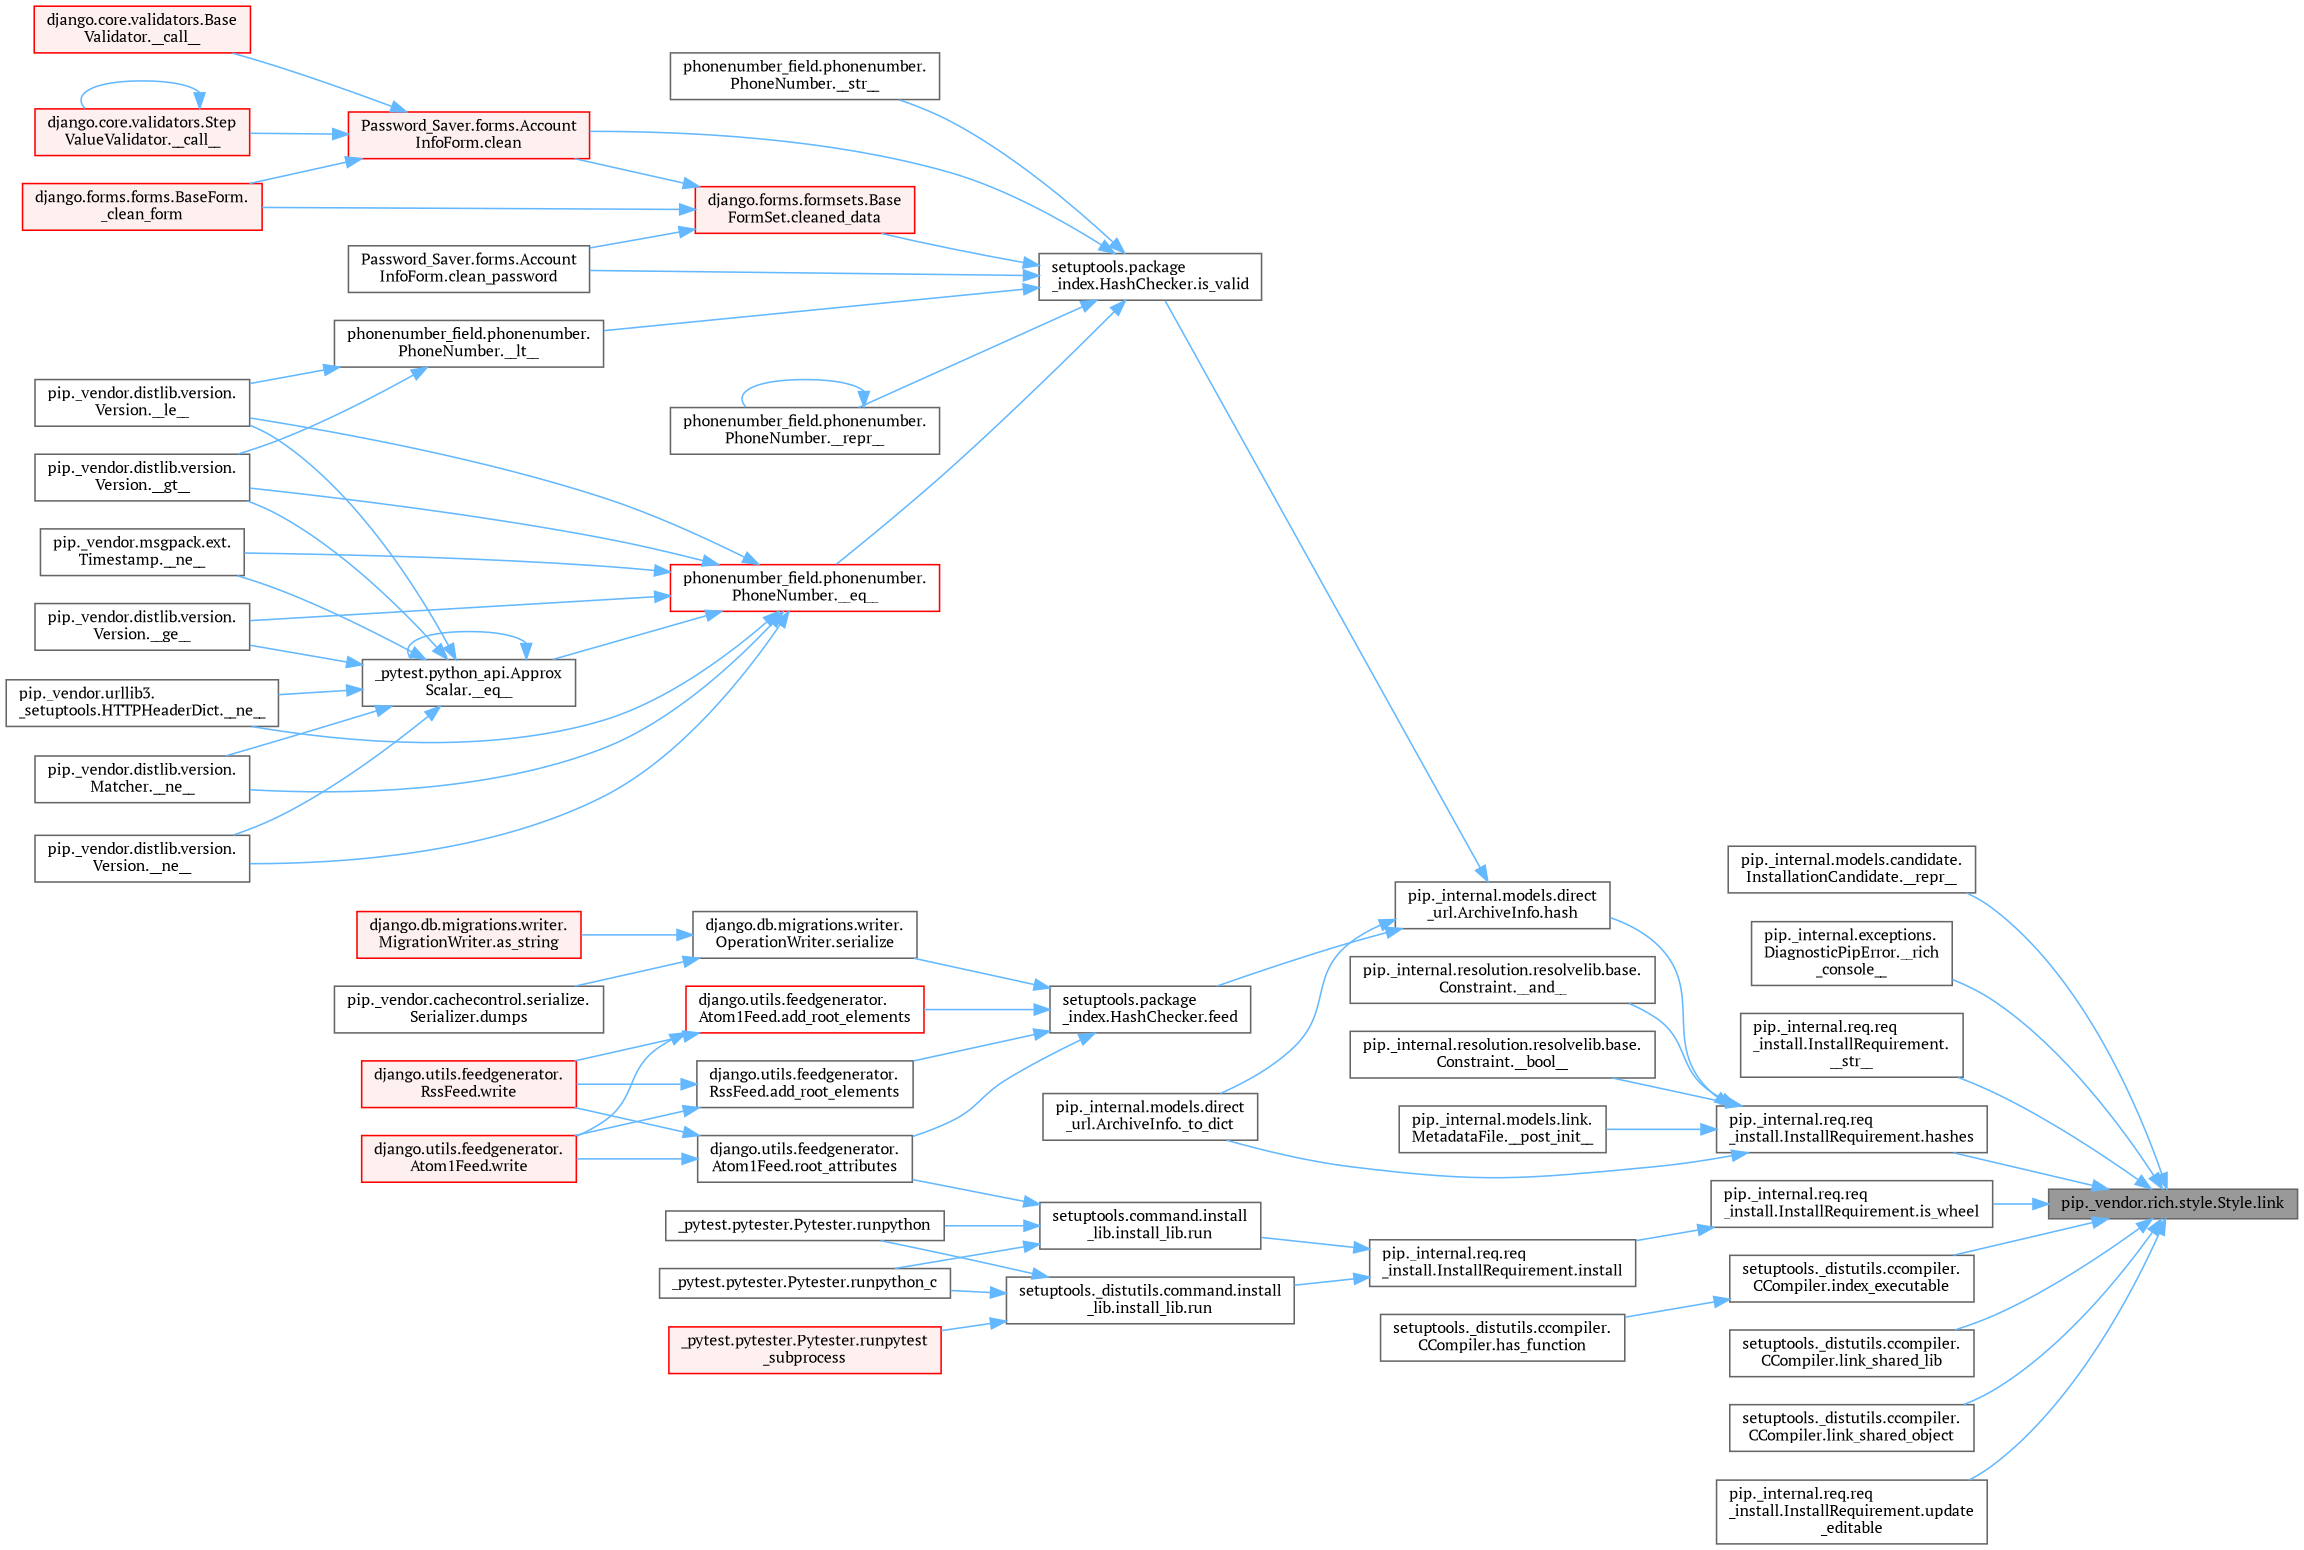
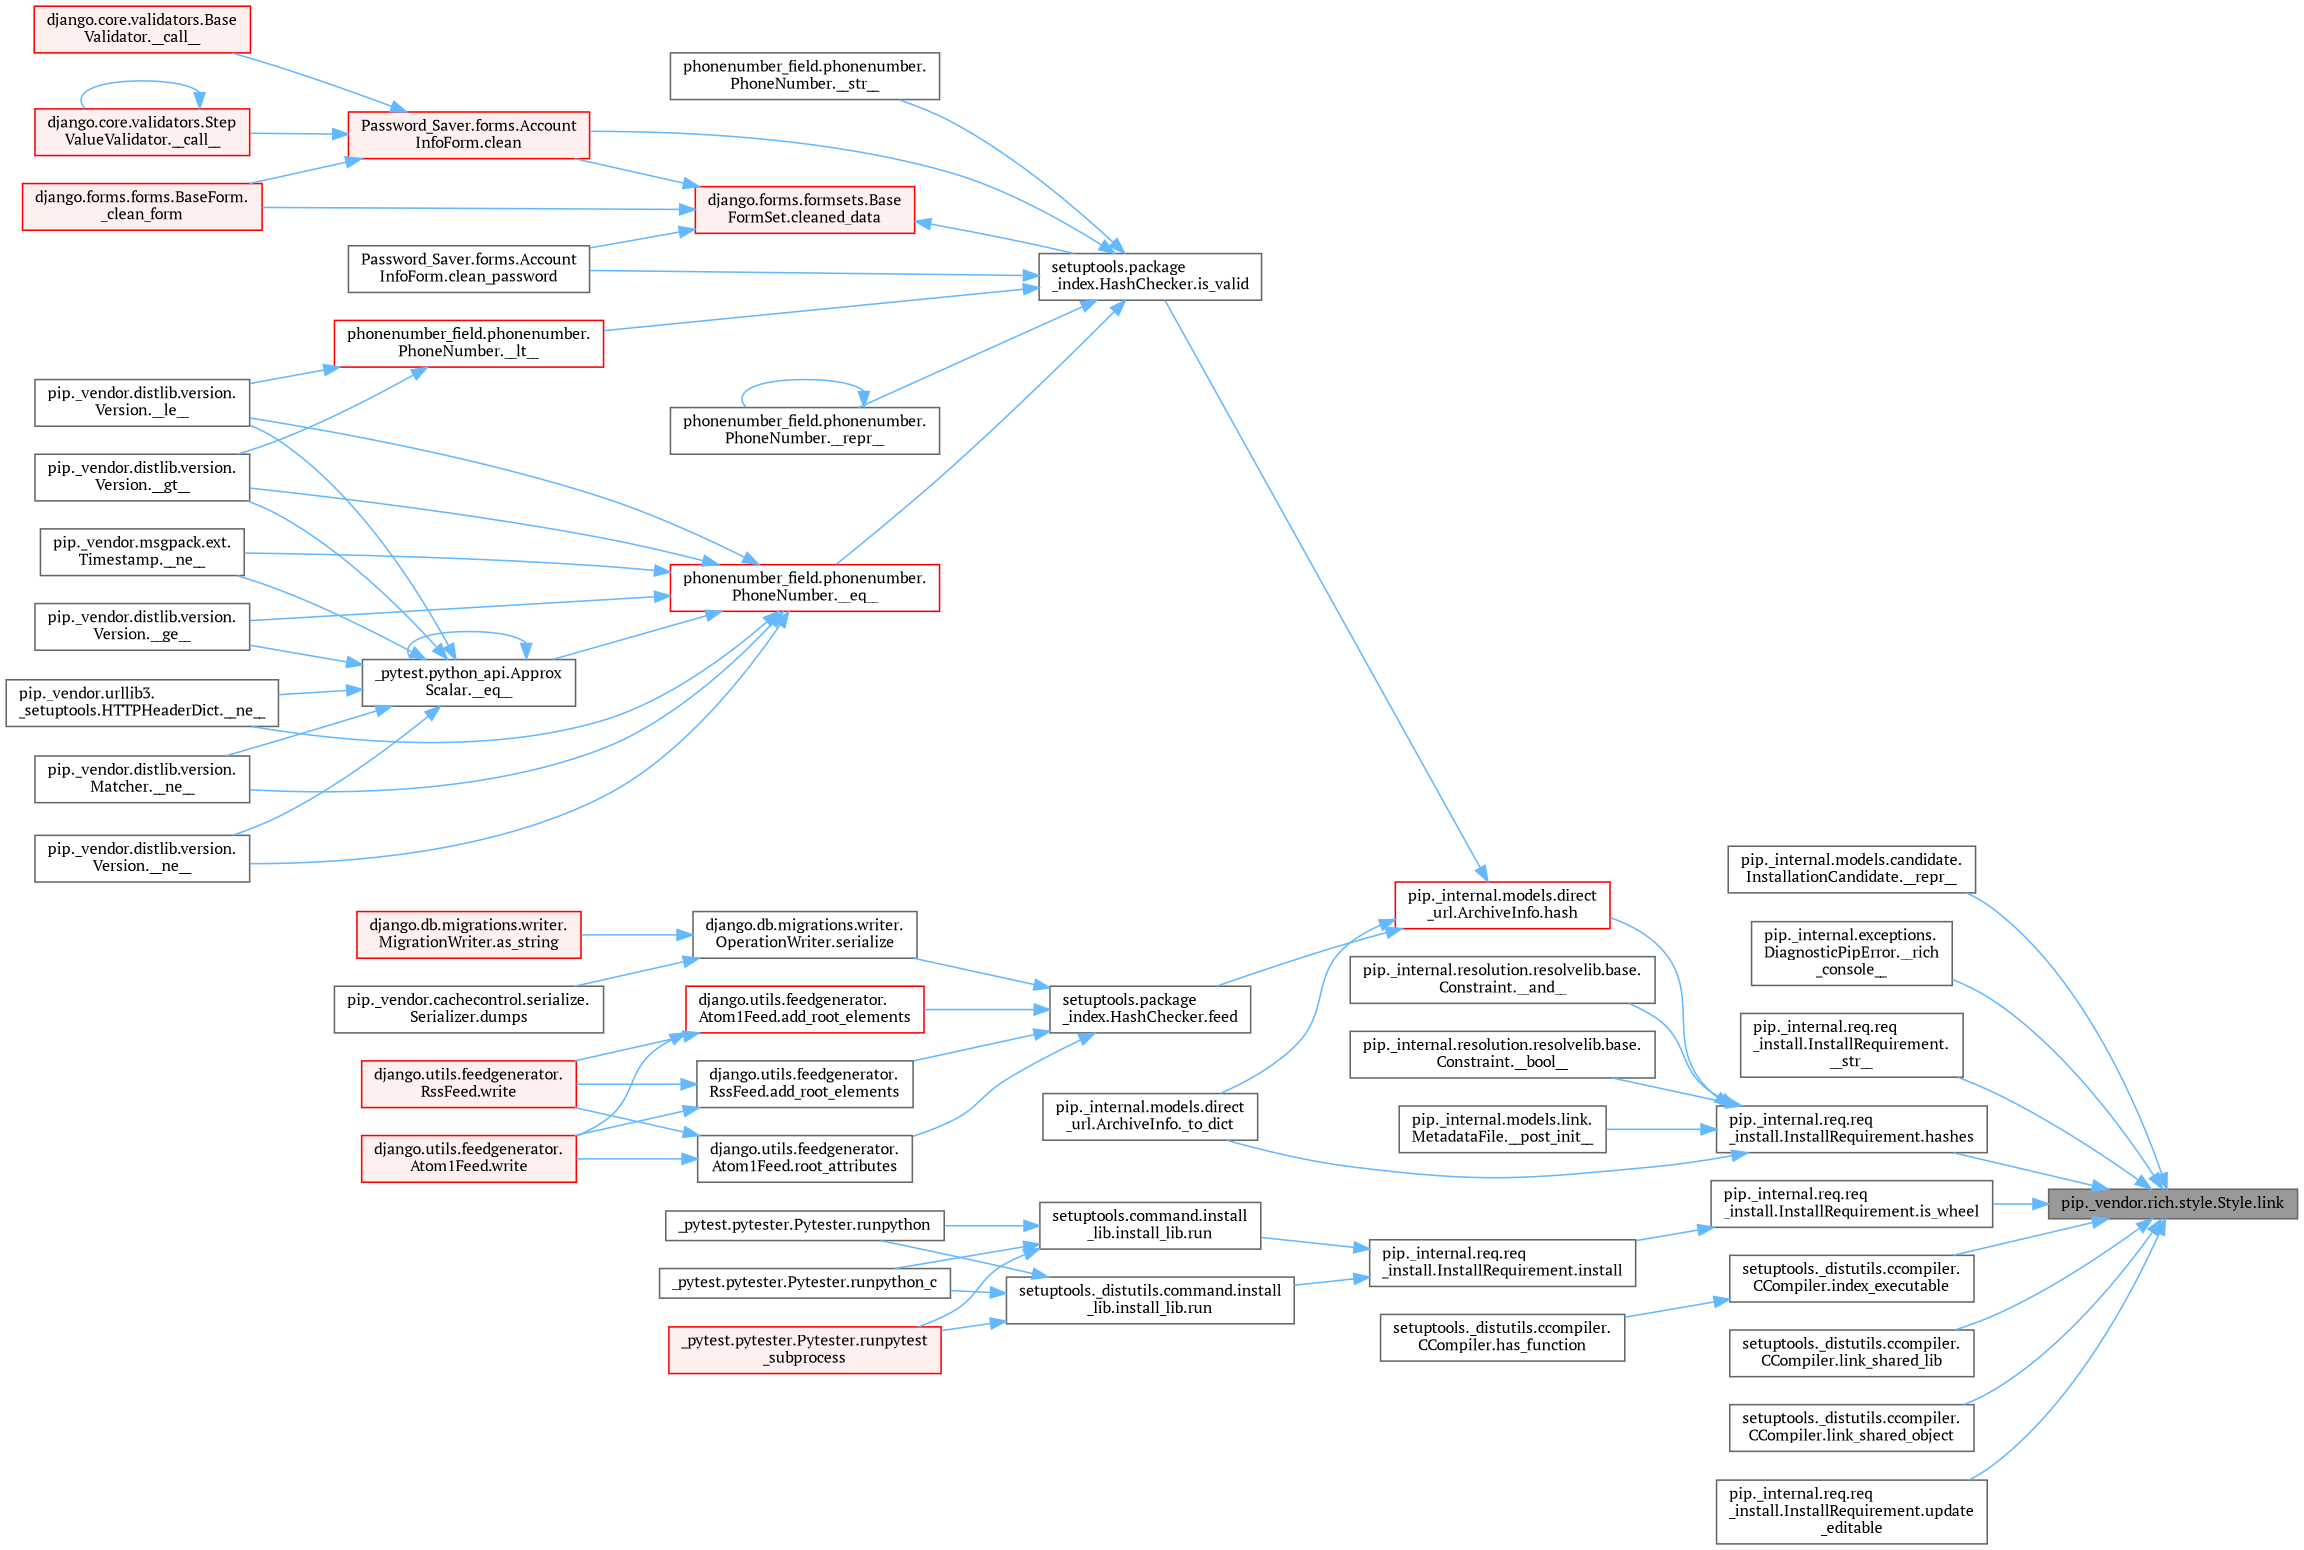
edge "django.forms.formsets.Base FormSet.cleaned_data" -> "setuptools.package _index.HashChecker.is_valid": reversed
node "phonenumber_field.phonenumber. PhoneNumber.__lt__": color grey40 -> red
node "pip._internal.models.direct _url.ArchiveInfo.hash": color grey40 -> red
edge "django.utils.feedgenerator. Atom1Feed.root_attributes" -> "setuptools.command.install _lib.install_lib.run": now "_pytest.pytester.Pytester.runpytest _subprocess" -> "setuptools.command.install _lib.install_lib.run"
